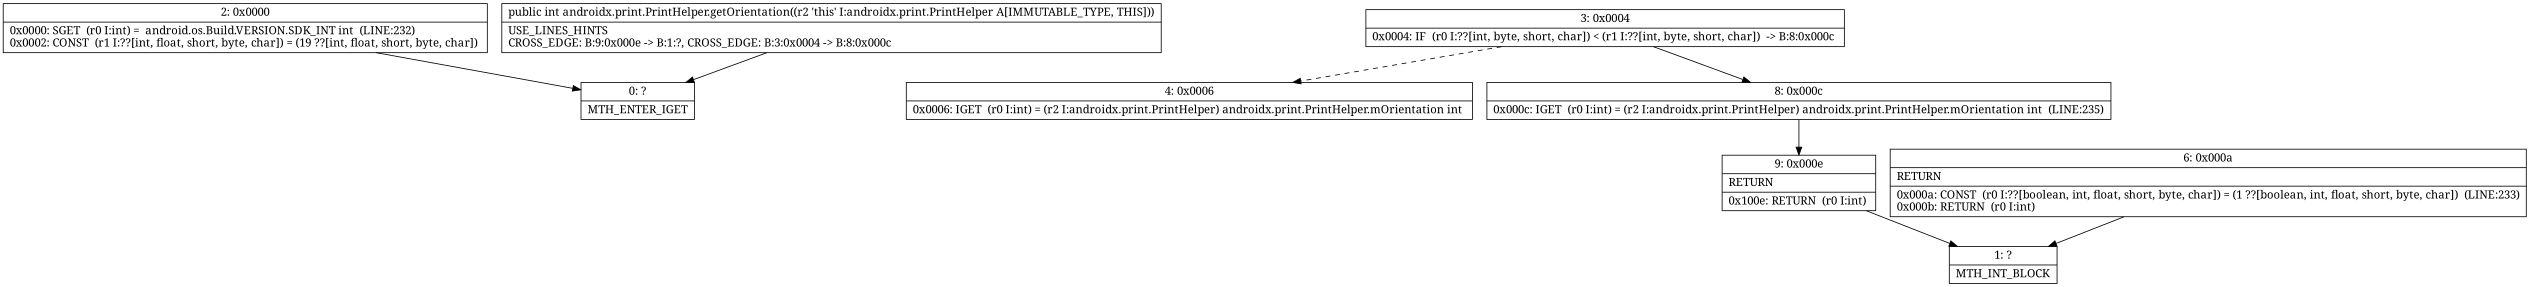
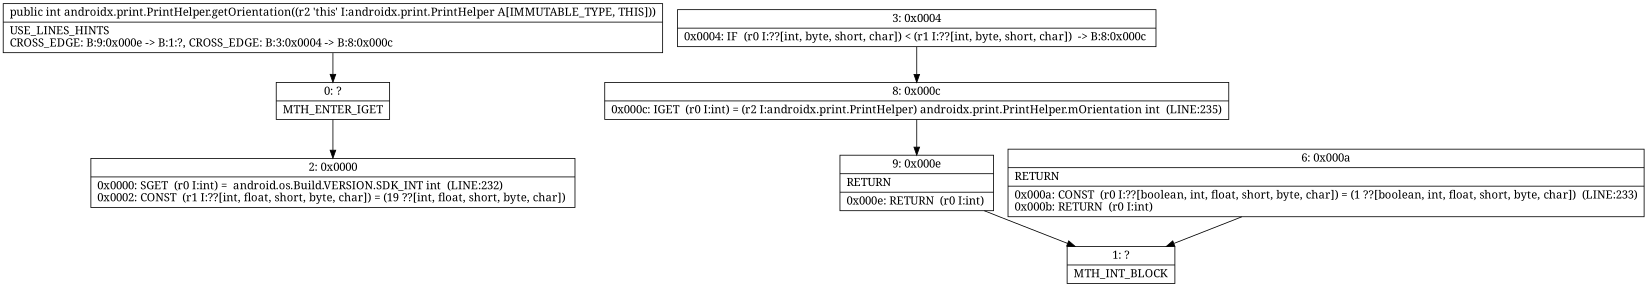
edge "2: 0x0000" -> "0: ?": reversed
node "4: 0x0006": removed
node "9: 0x000e": text "0x100e: RETURN  (r0 I:int)" -> "0x000e: RETURN  (r0 I:int)"
